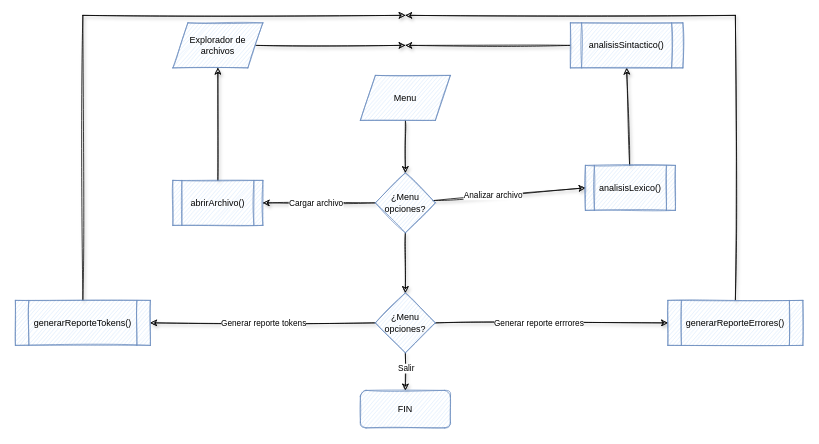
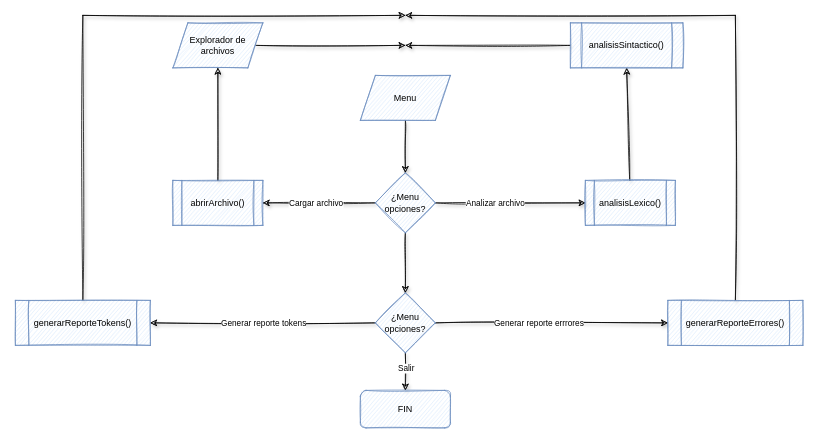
node "analisisLexico()": moved (630, 188) -> (630, 203)
